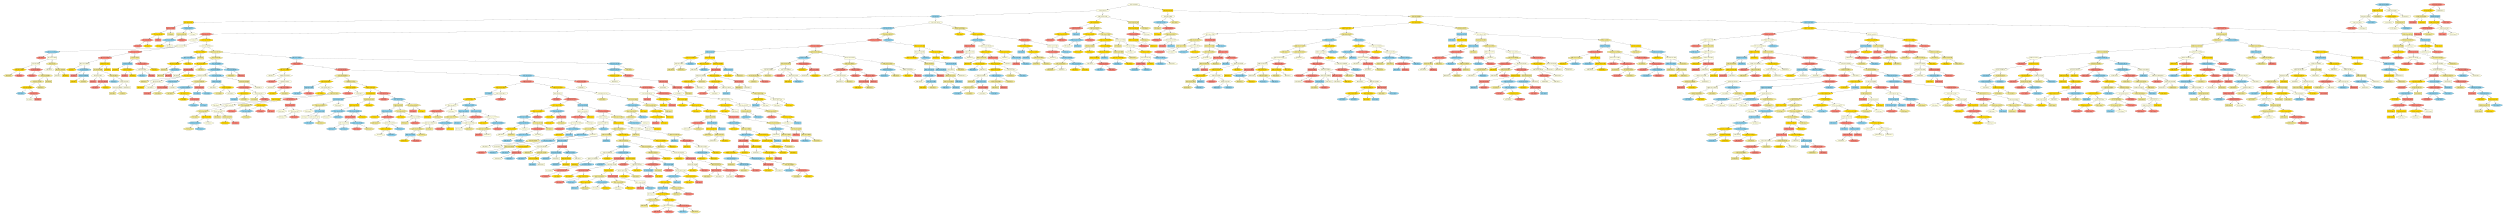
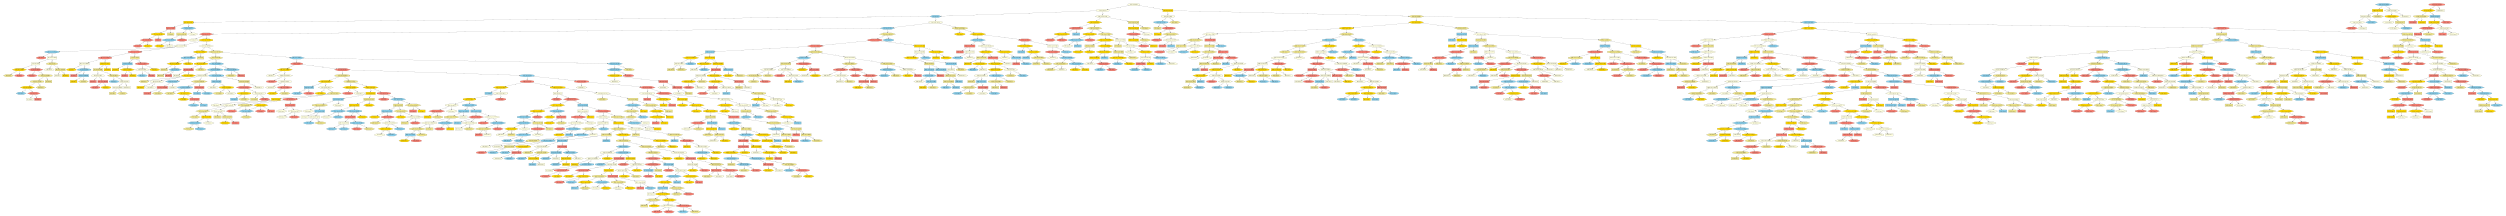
node "(1364) Class=0": fillcolor khaki -> gold
node "(252) Class=0": fillcolor gold -> salmon
